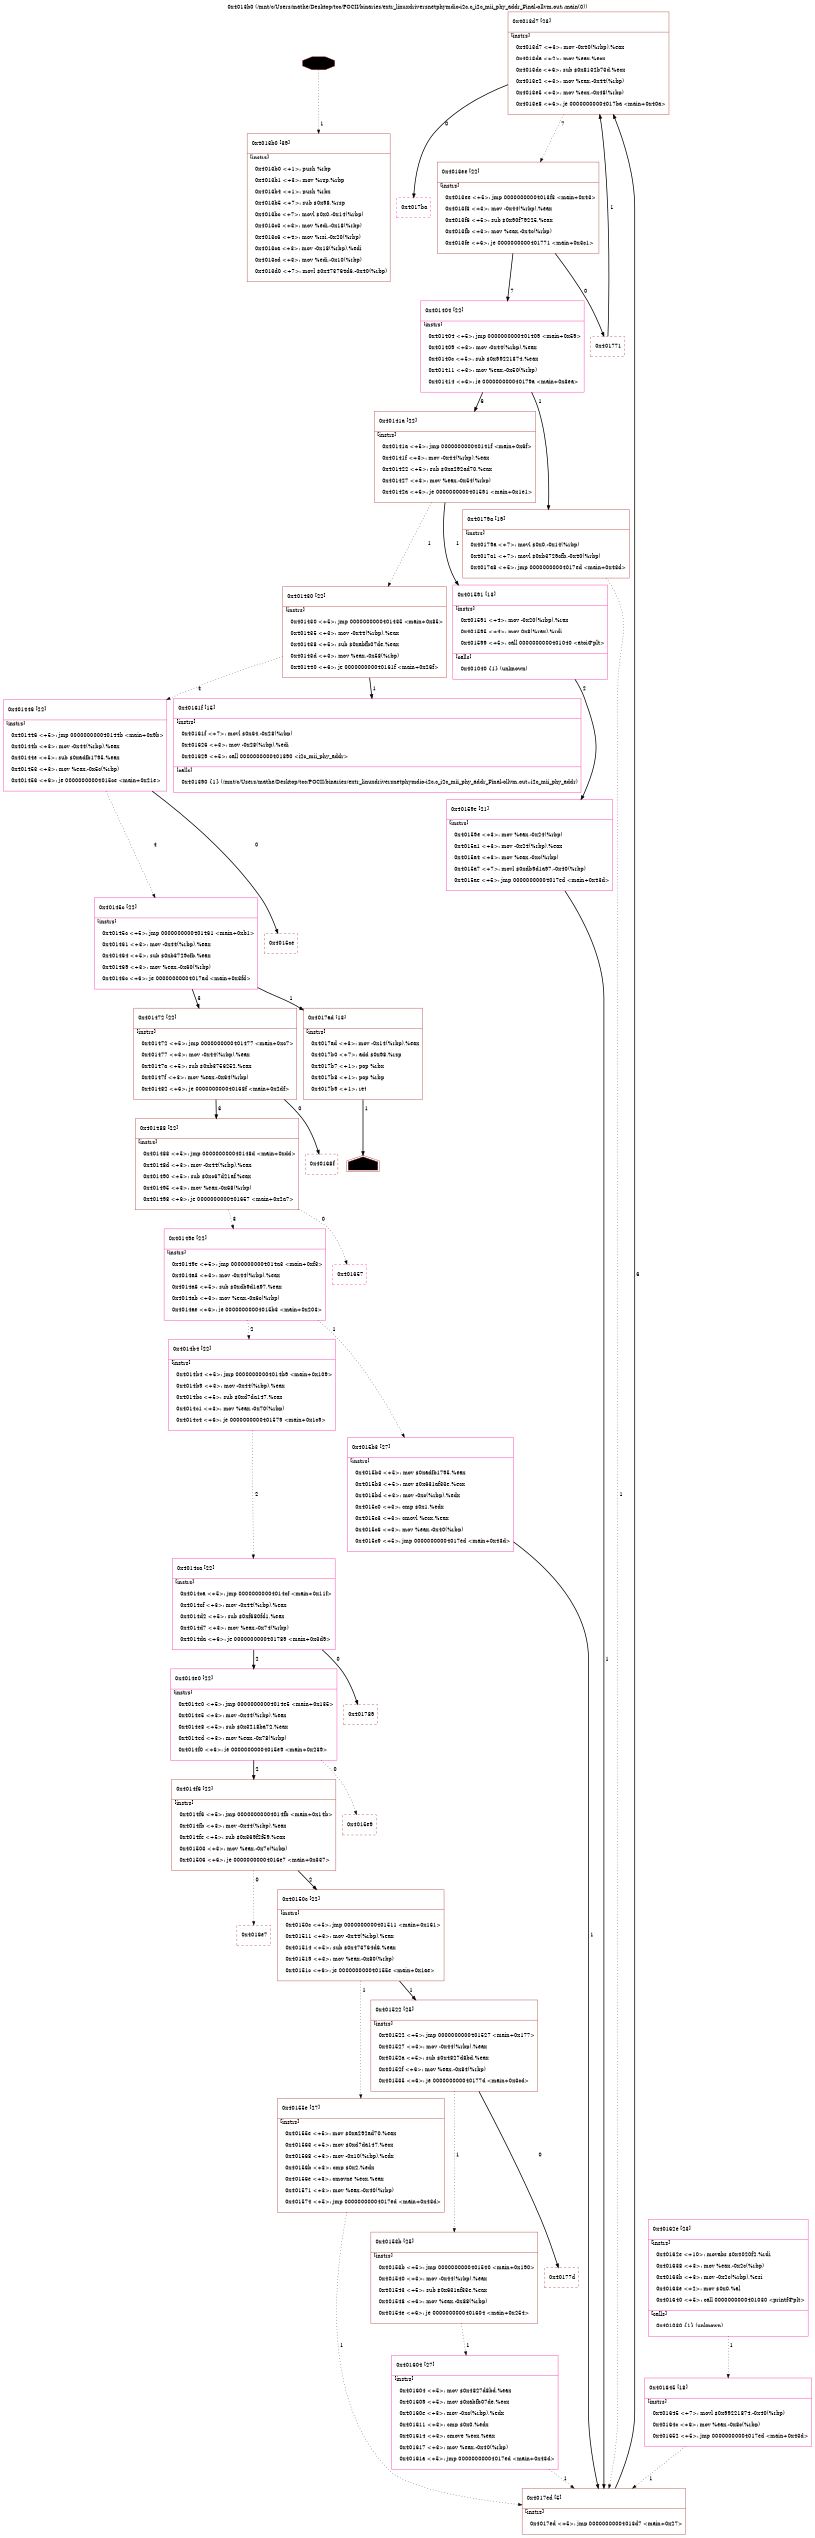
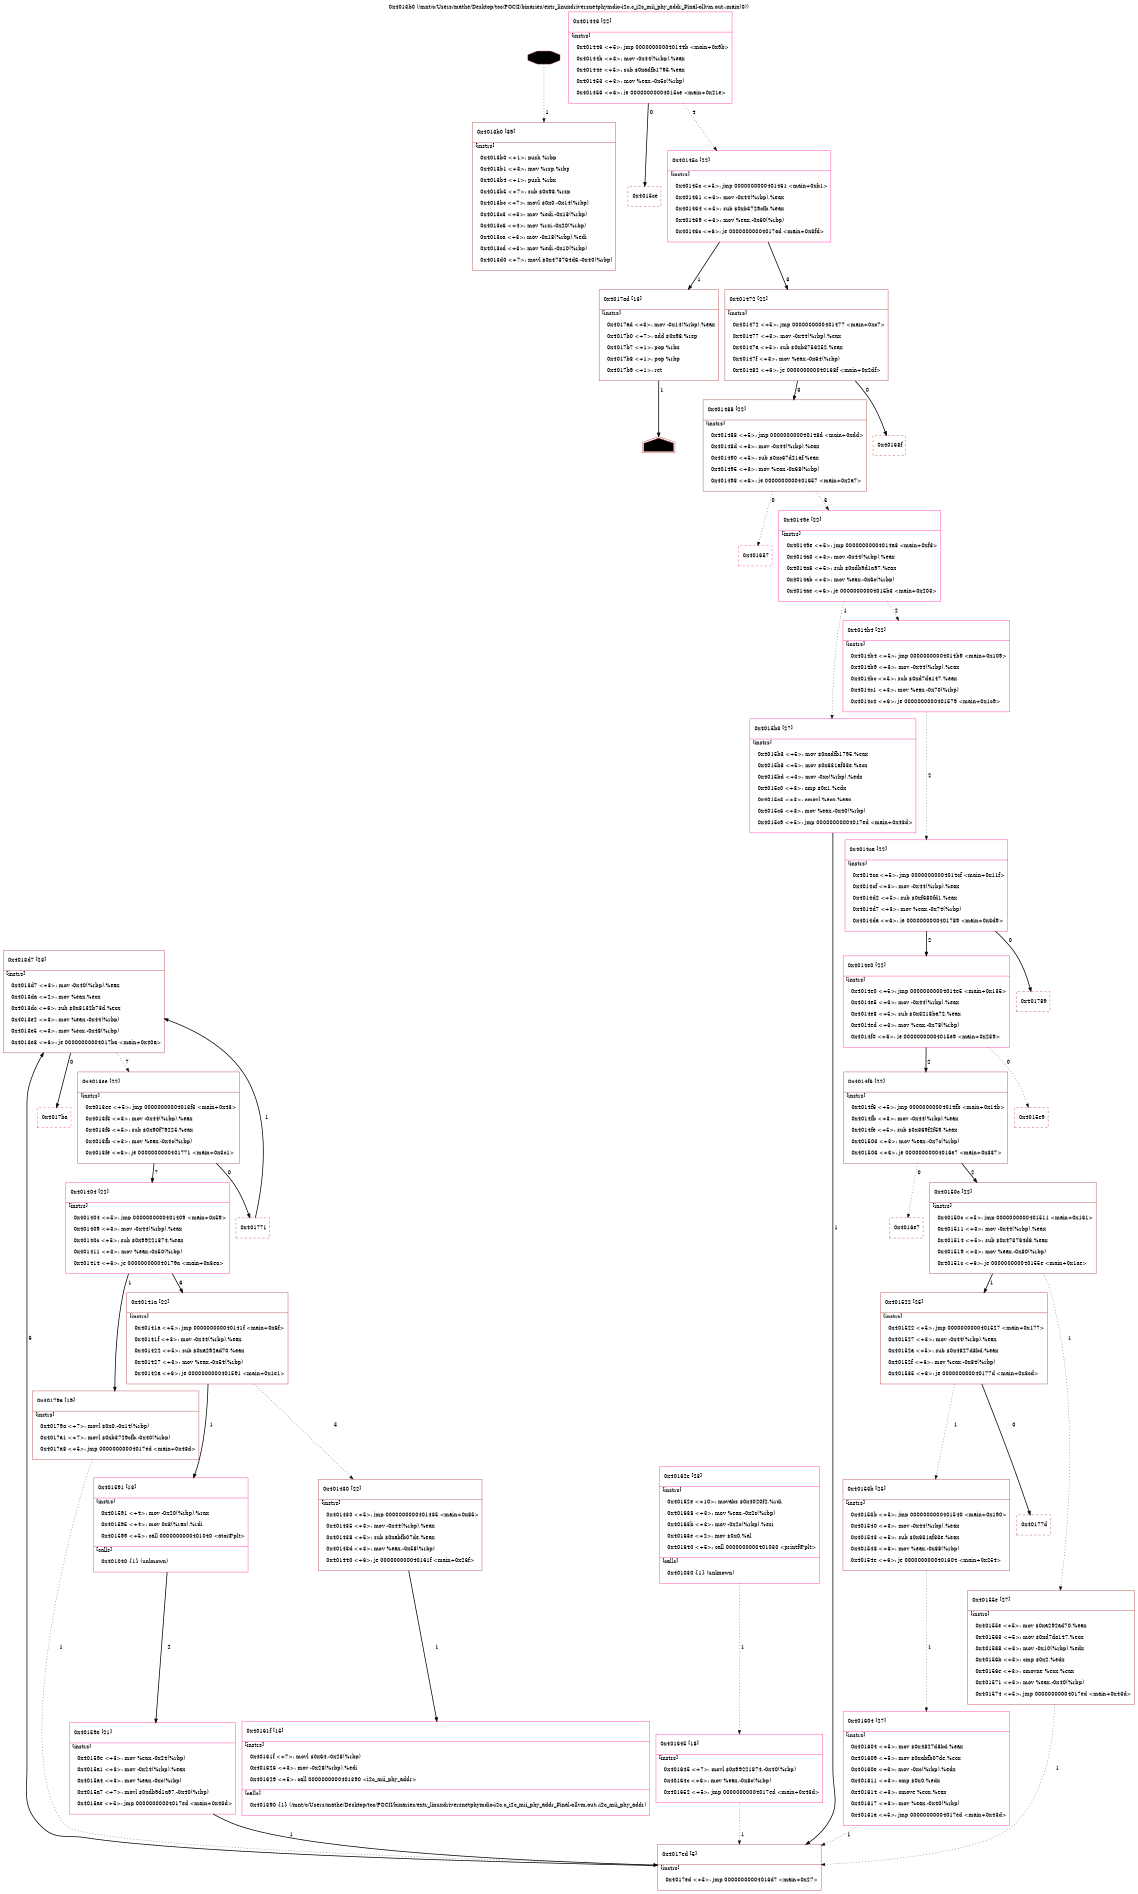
edge "0x40141a [22]" -> "0x401430 [22]": label " 1" -> " 5"
edge "0x401430 [22]" -> "0x401446 [22]": removed, label "4"
